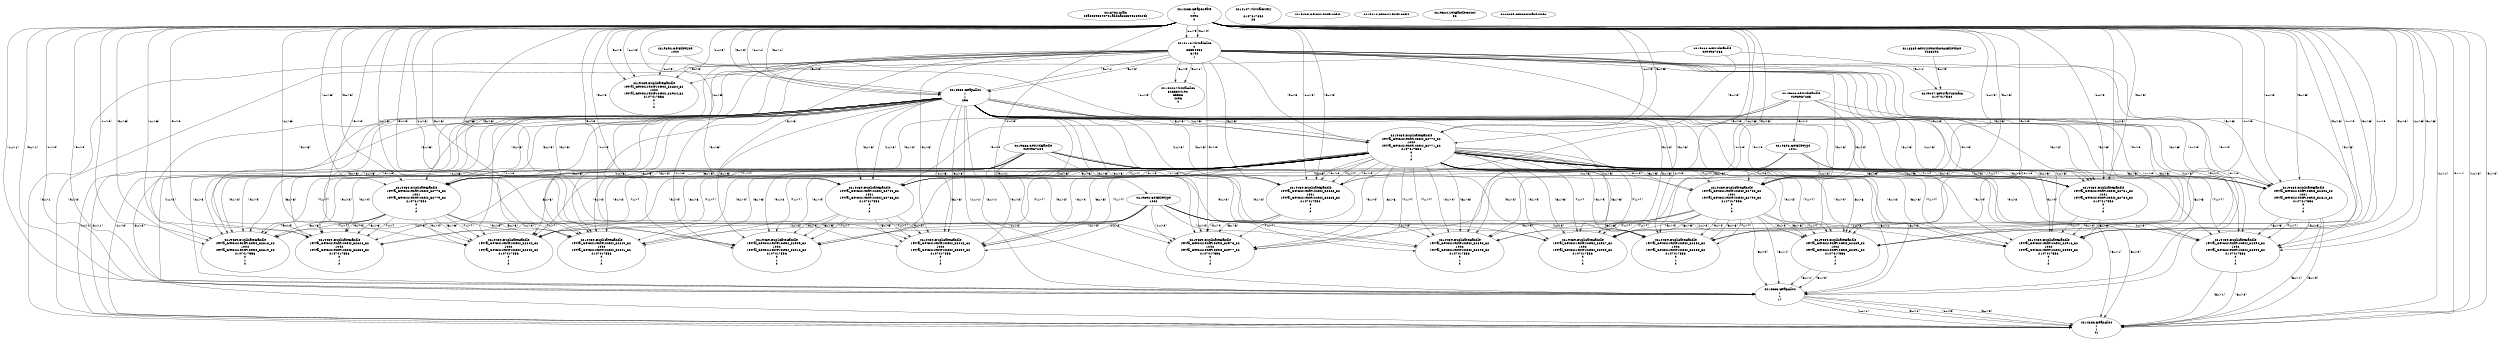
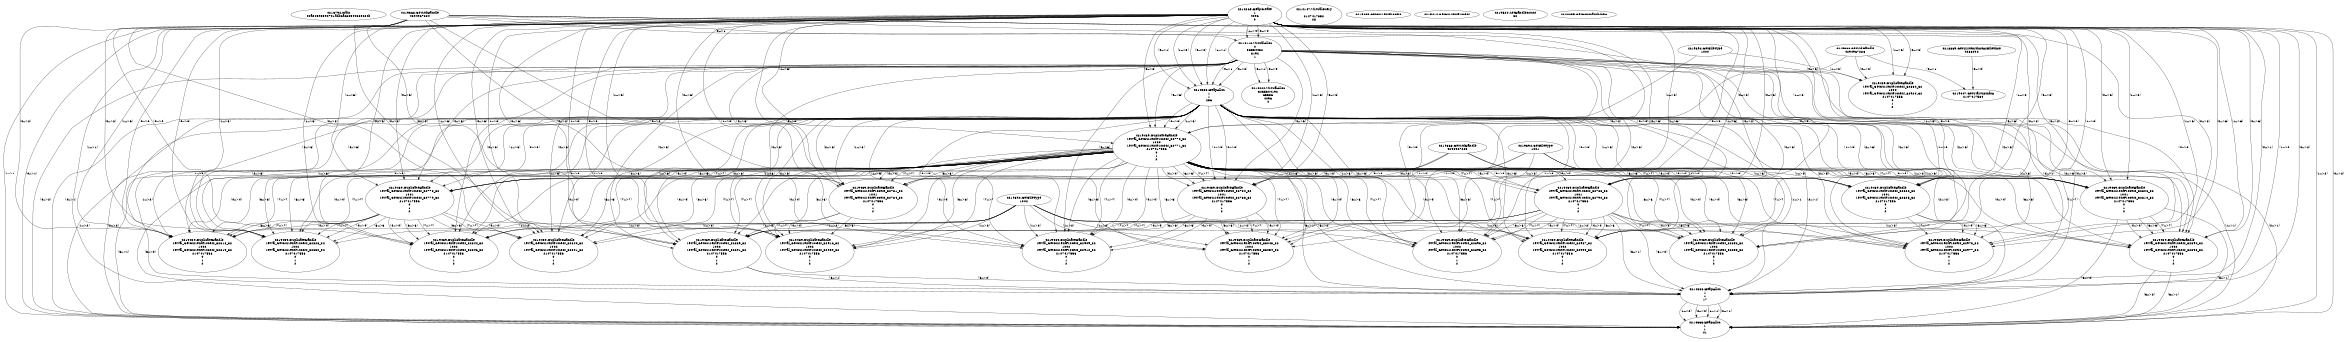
edge "4219368.GetStdHandle 4298967285" -> "4219392.GetFileType 1001": removed, label "(0-->1)"
edge "4219368.GetStdHandle 4294967284" -> "4219392.GetFileType 1002": now "4219368.GetStdHandle 4294967284" -> "4214116.VirtualAlloc 0 33554432 8192 1"
